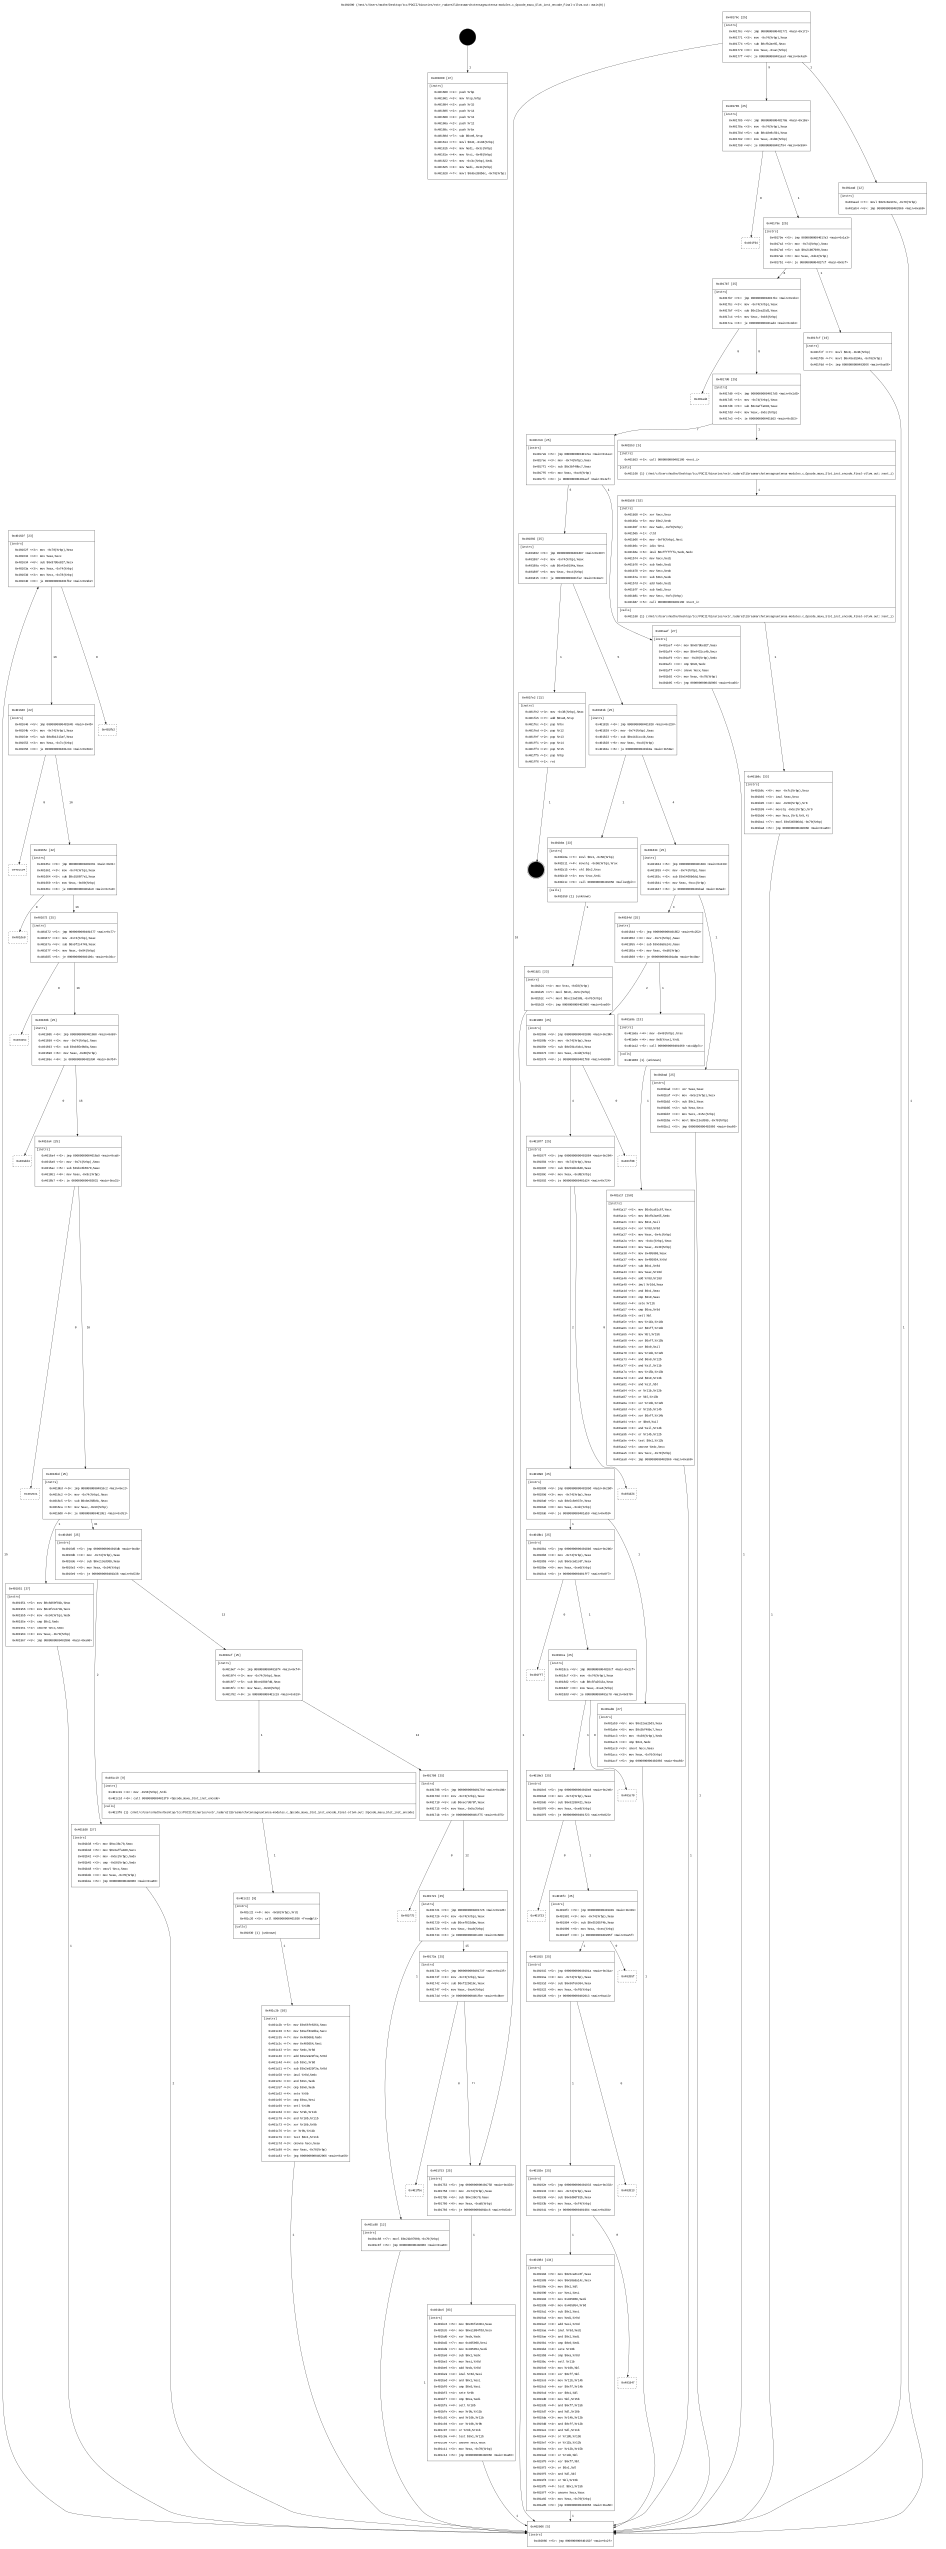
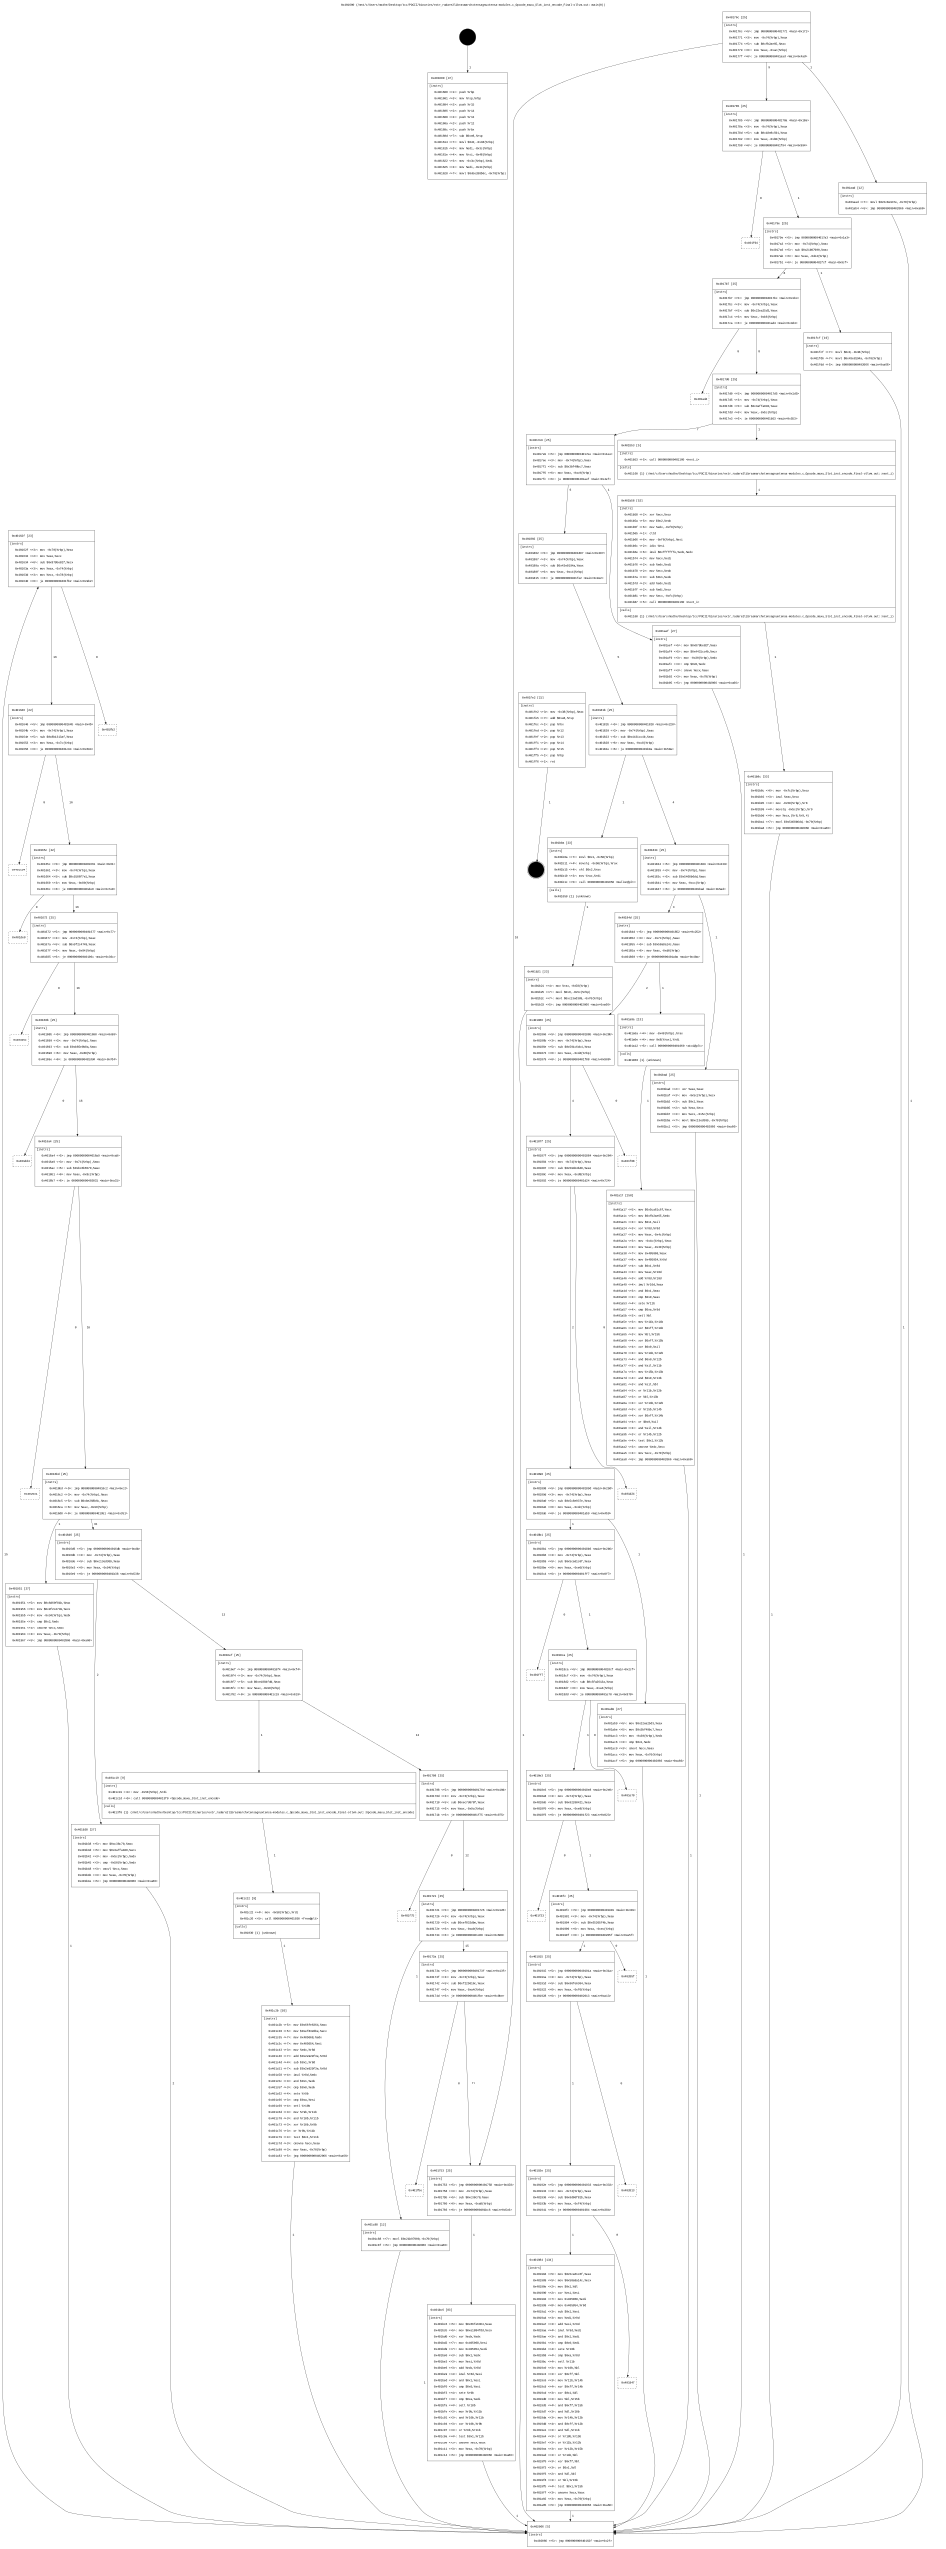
edge "0x401802 [25]" -> "0x401fe2 [21]": removed, label "1"
